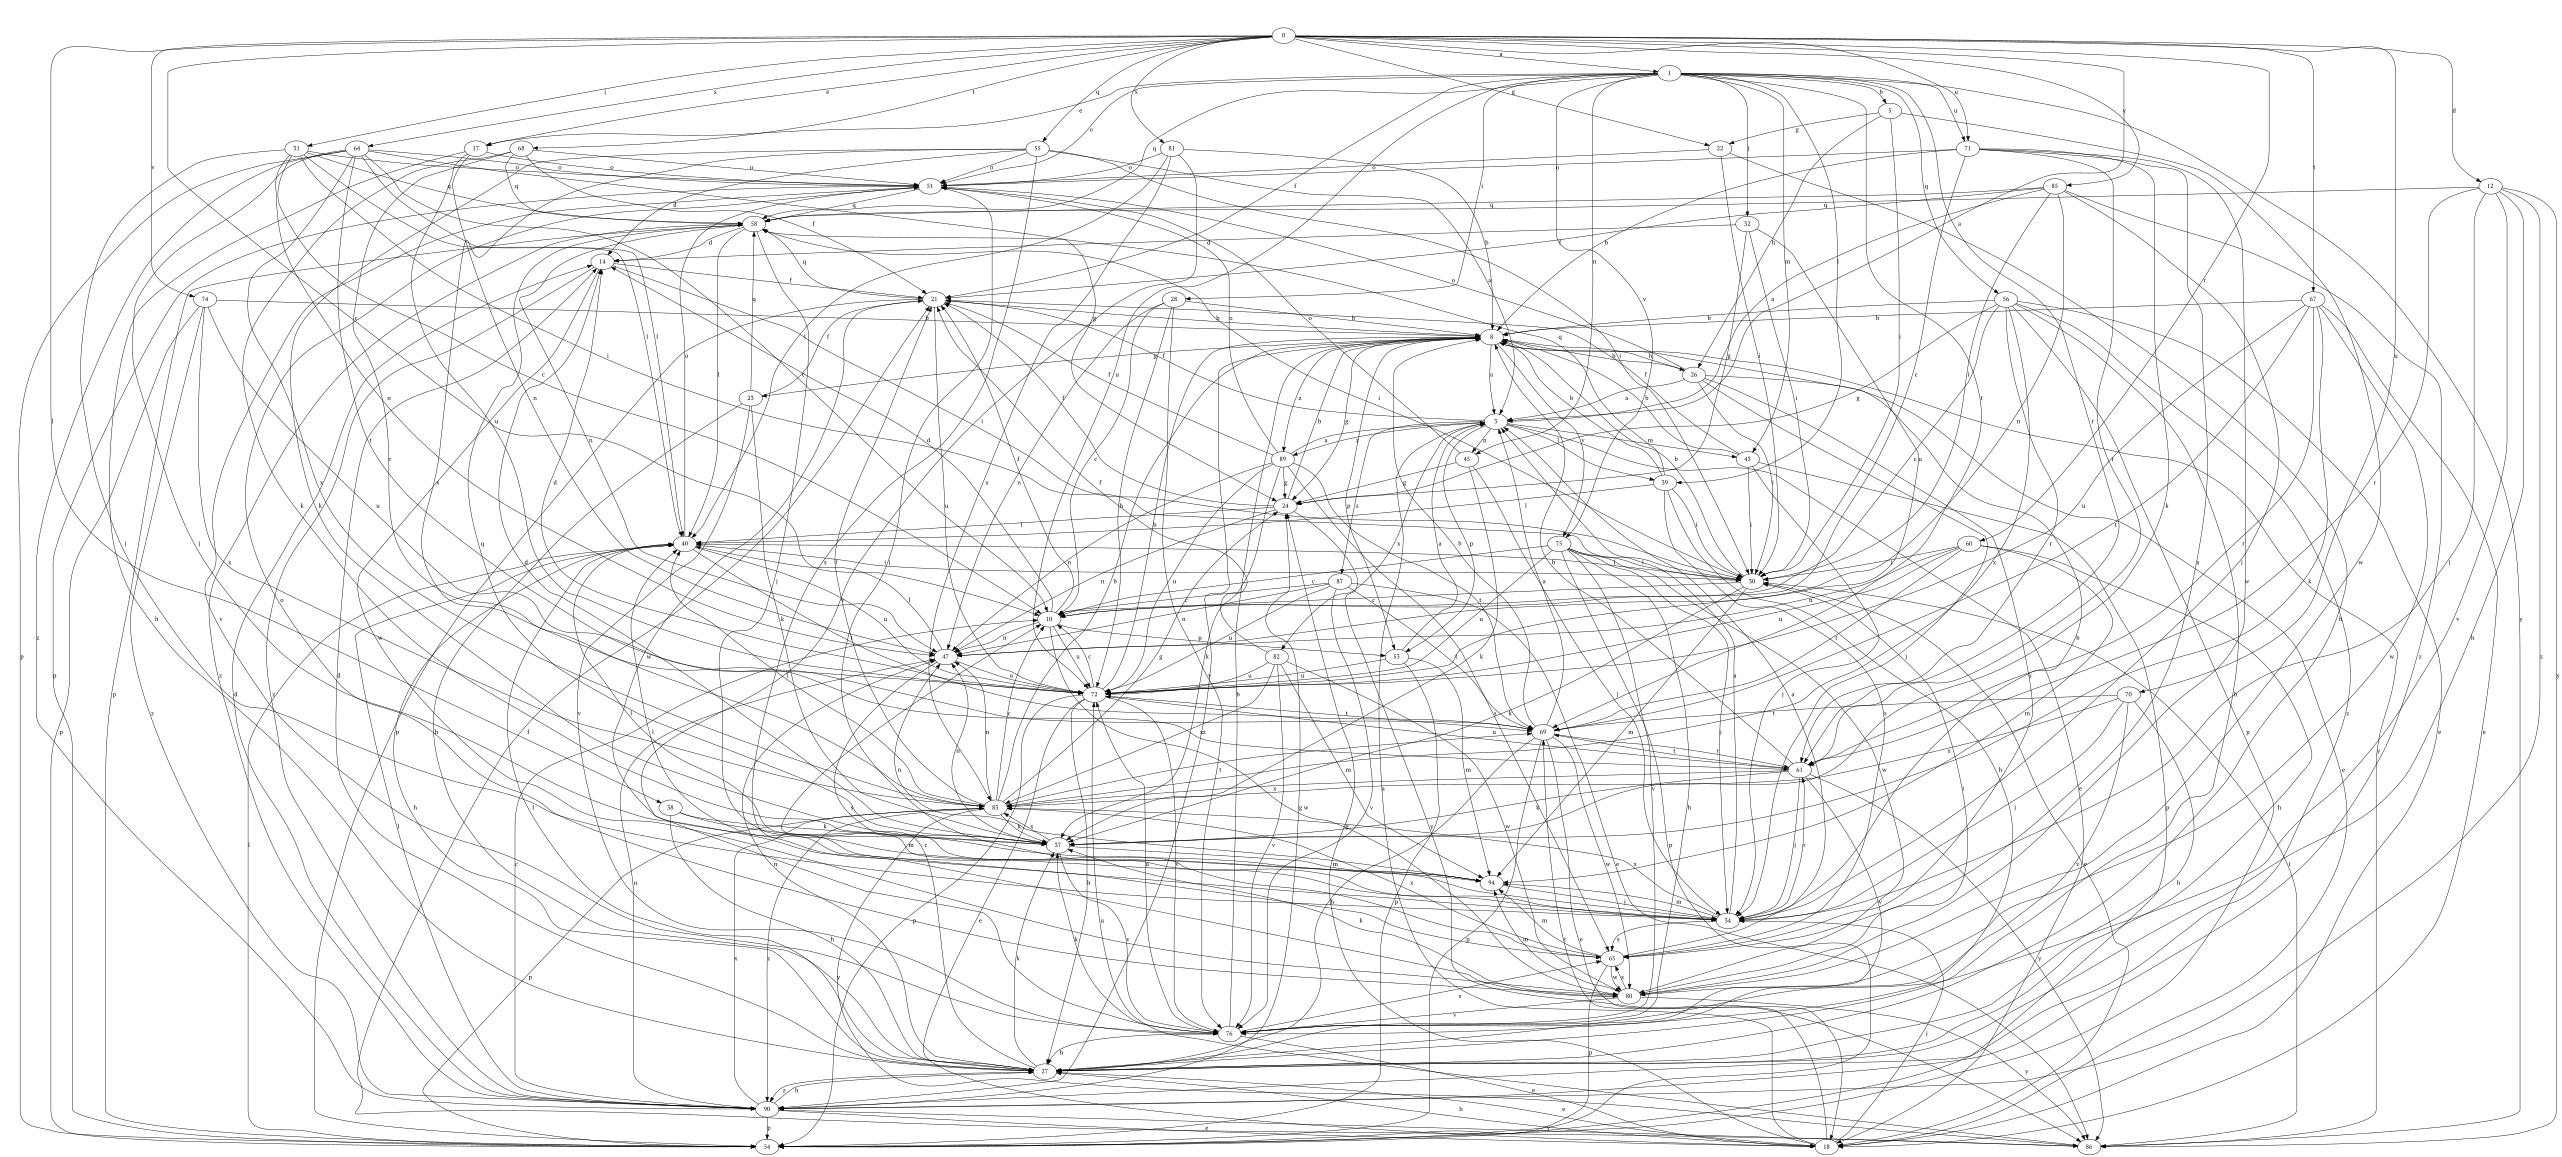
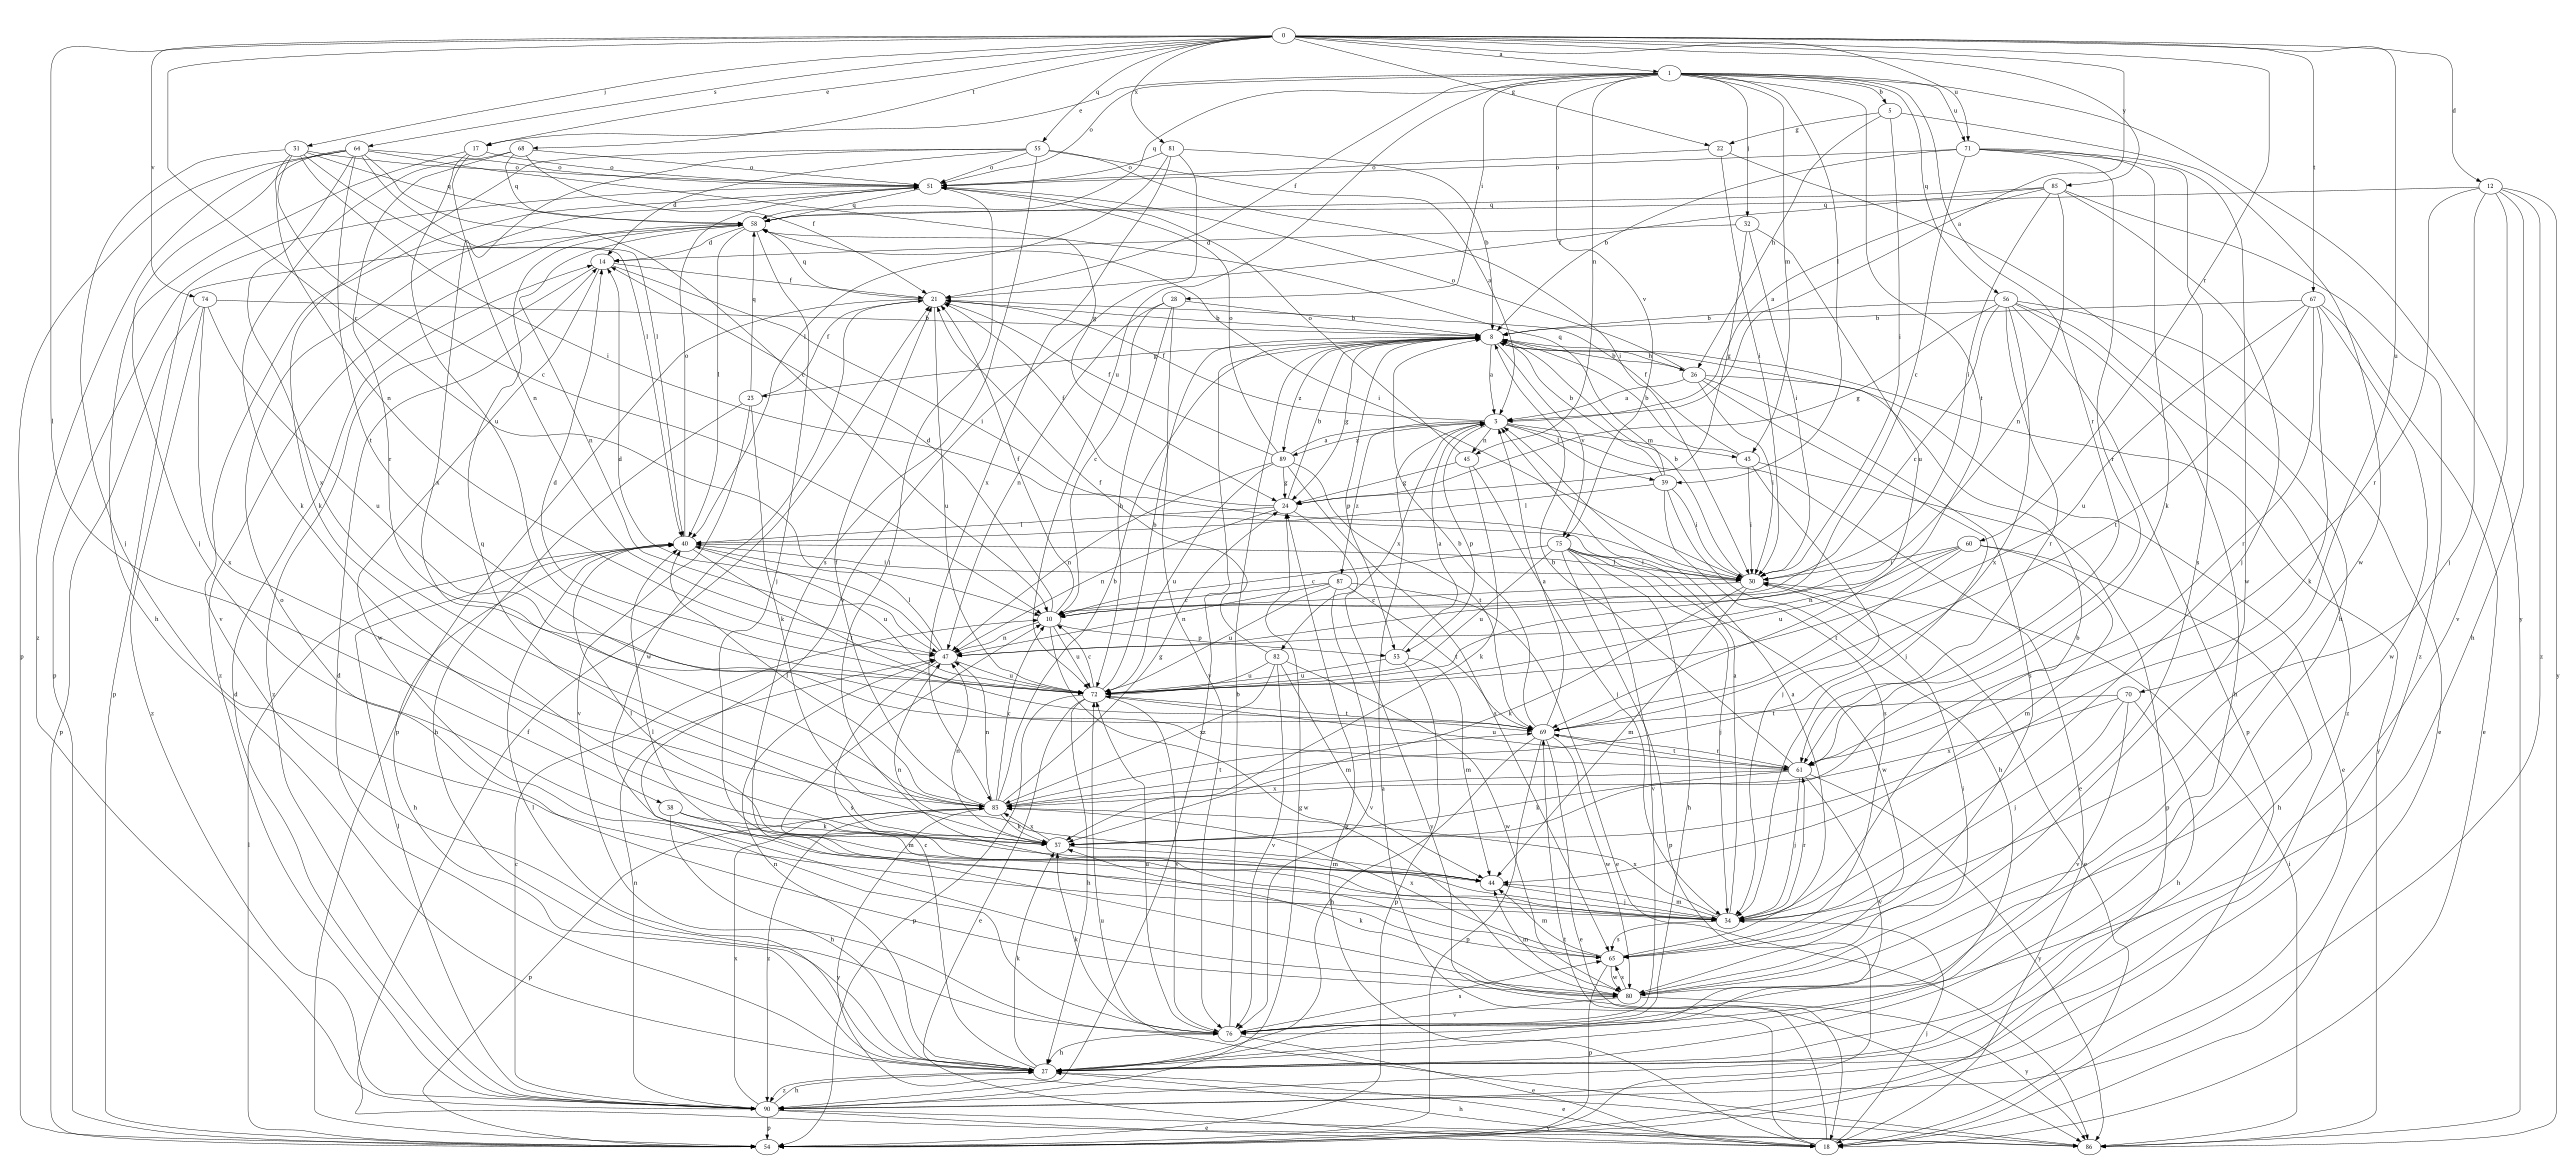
edge "37" -> "14": now "47" -> "14"
edge "89" -> "37": removed, label "k"
node "94": label "94" -> "44"
edge "37" -> "76": removed, label "v"
